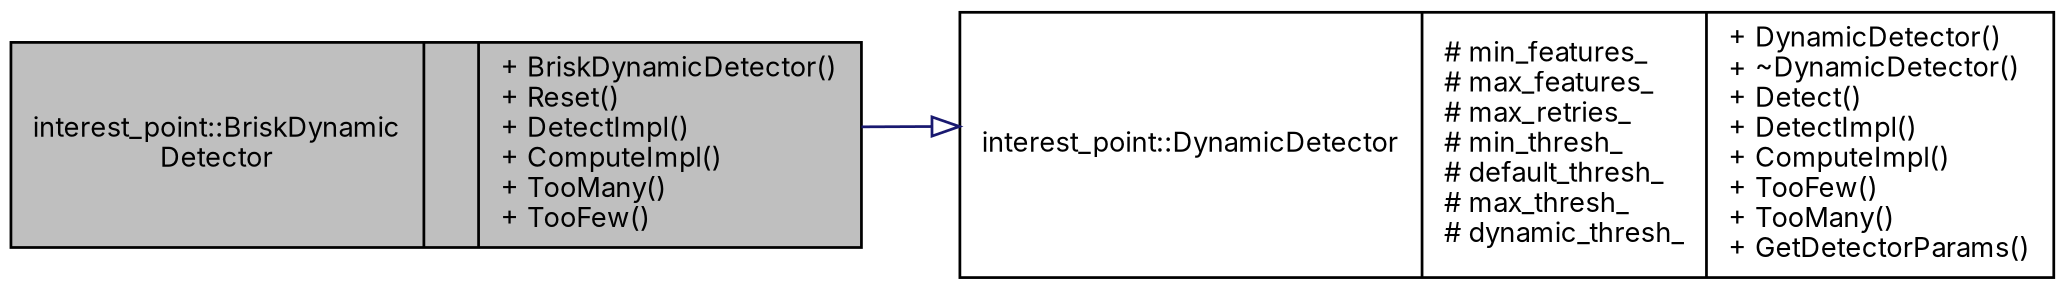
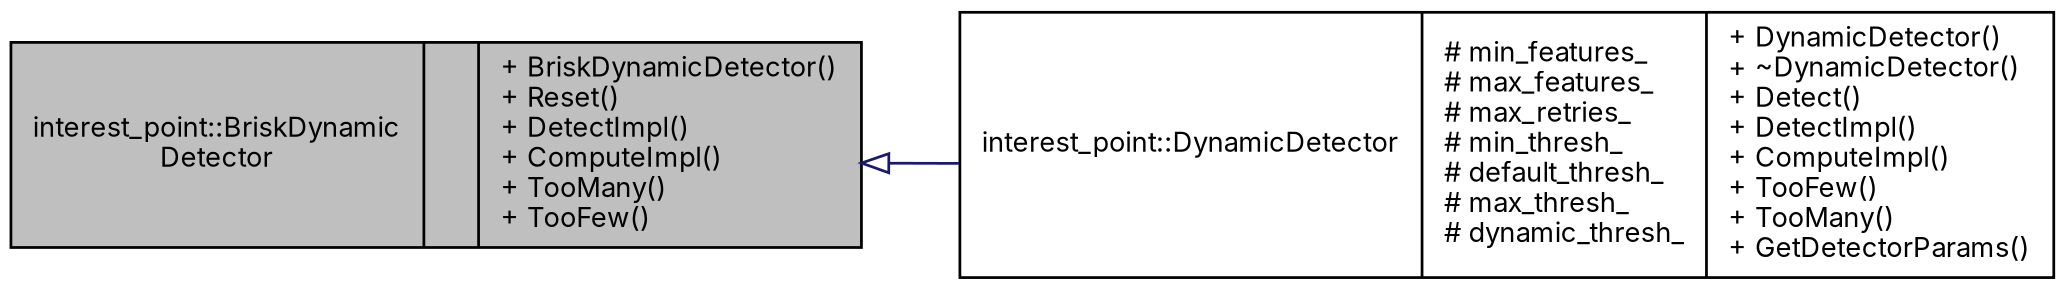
edge "interest_point::BriskDynamic" -> "interest_point::DynamicDetector": reversed
